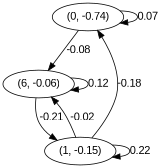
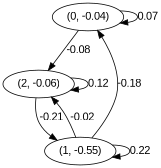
node "(0, -0.74)": label "(0, -0.74)" -> "(0, -0.04)"
node "(6, -0.06)": label "(6, -0.06)" -> "(2, -0.06)"
node "(1, -0.15)": label "(1, -0.15)" -> "(1, -0.55)"
